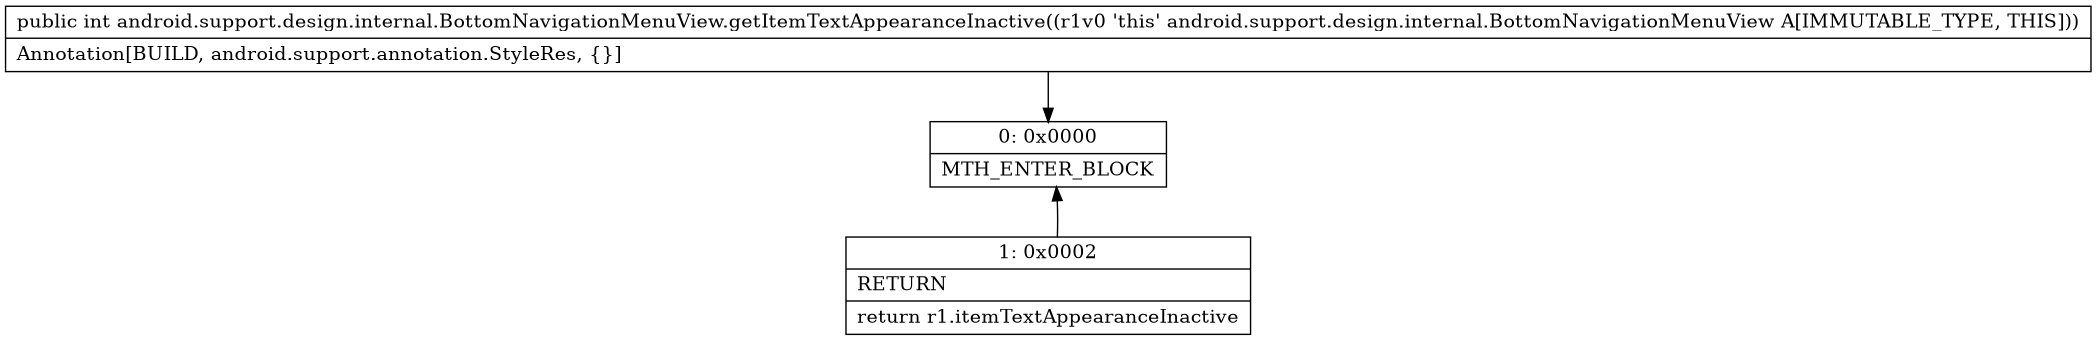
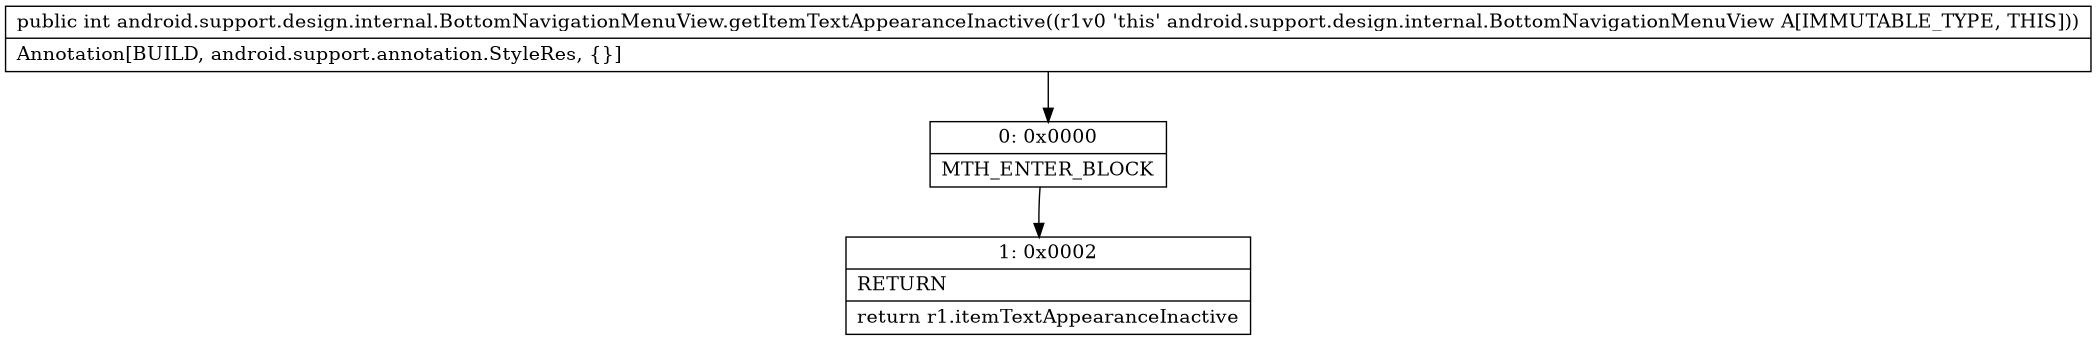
edge "1: 0x0002" -> "0: 0x0000": reversed
